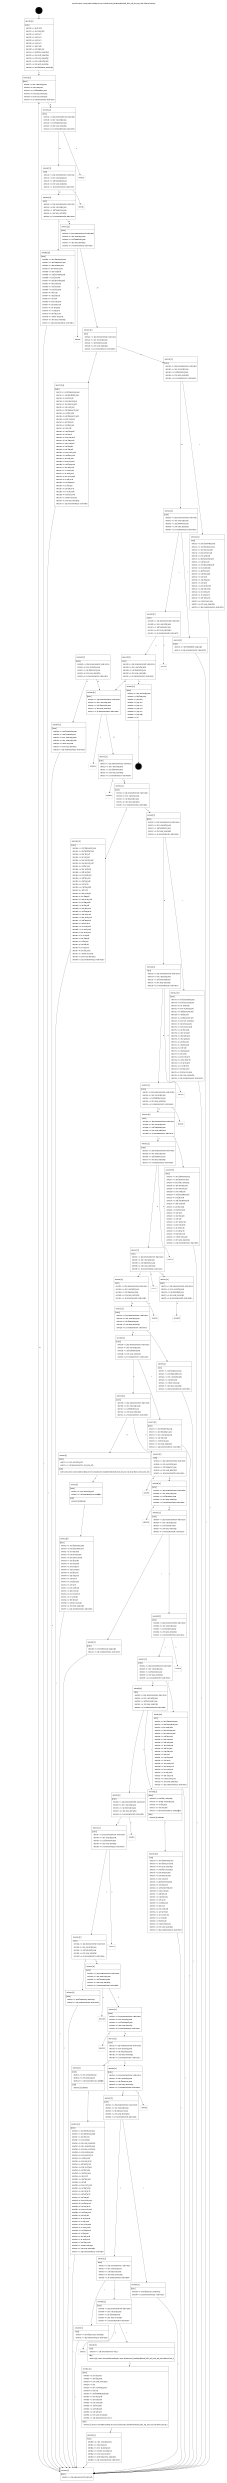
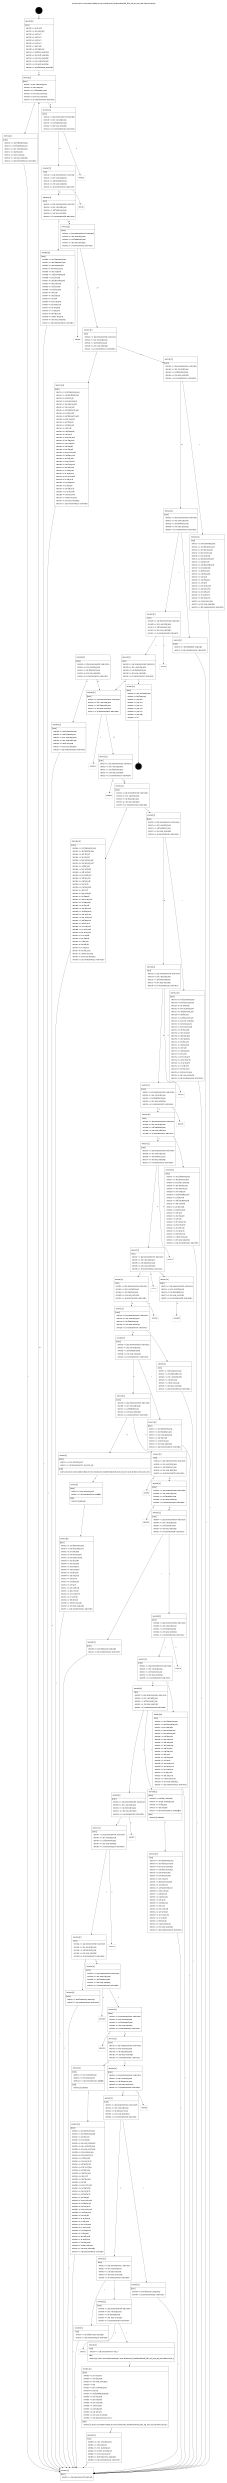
node "0x401c4a [27]": added
